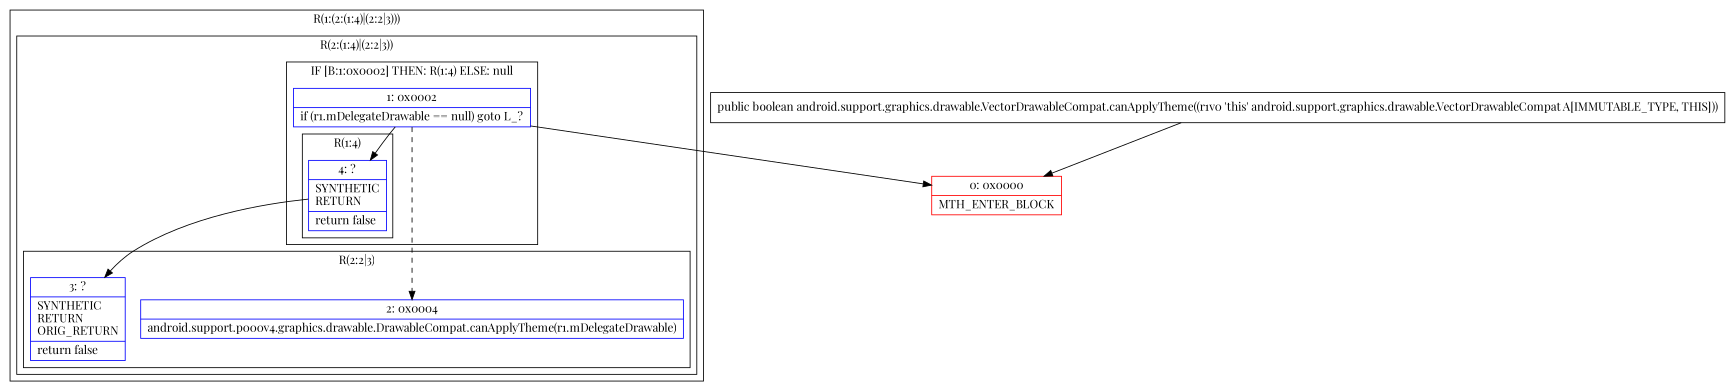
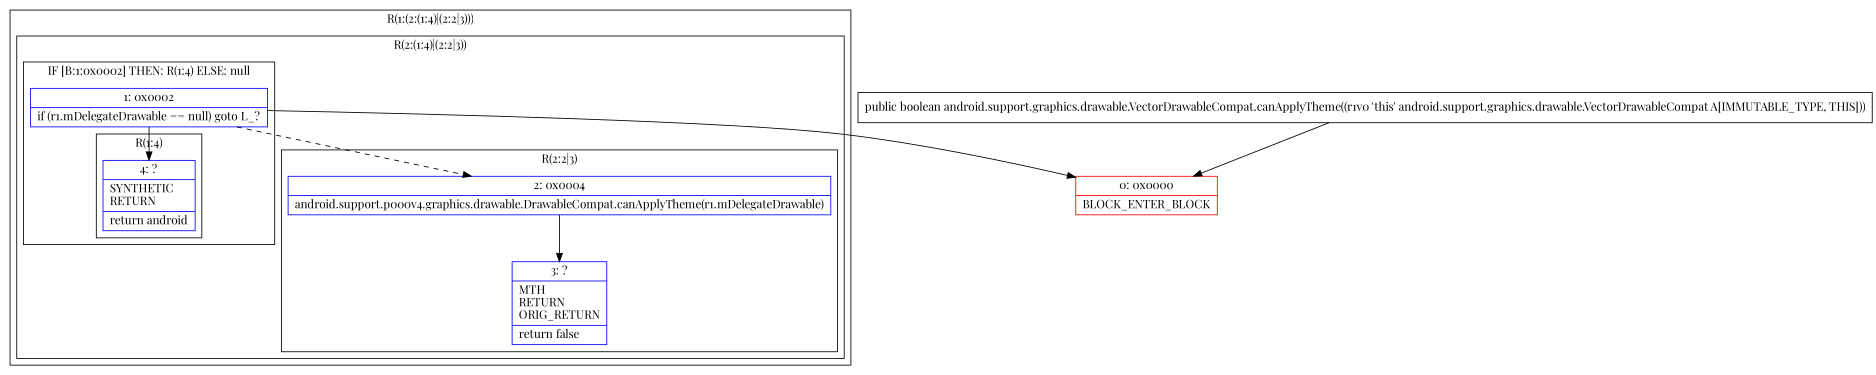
node "0: 0x0000": text "MTH_ENTER_BLOCK" -> "BLOCK_ENTER_BLOCK"
edge "4: ?" -> "3: ?": now "2: 0x0004" -> "3: ?"
node "4: ?": text "return false" -> "return android"
node "3: ?": text "SYNTHETIC" -> "MTH"
